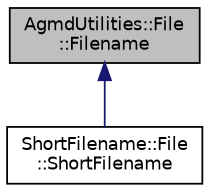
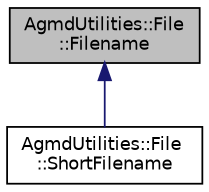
node "ShortFilename::File ::ShortFilename": label "ShortFilename::File ::ShortFilename" -> "AgmdUtilities::File ::ShortFilename"
